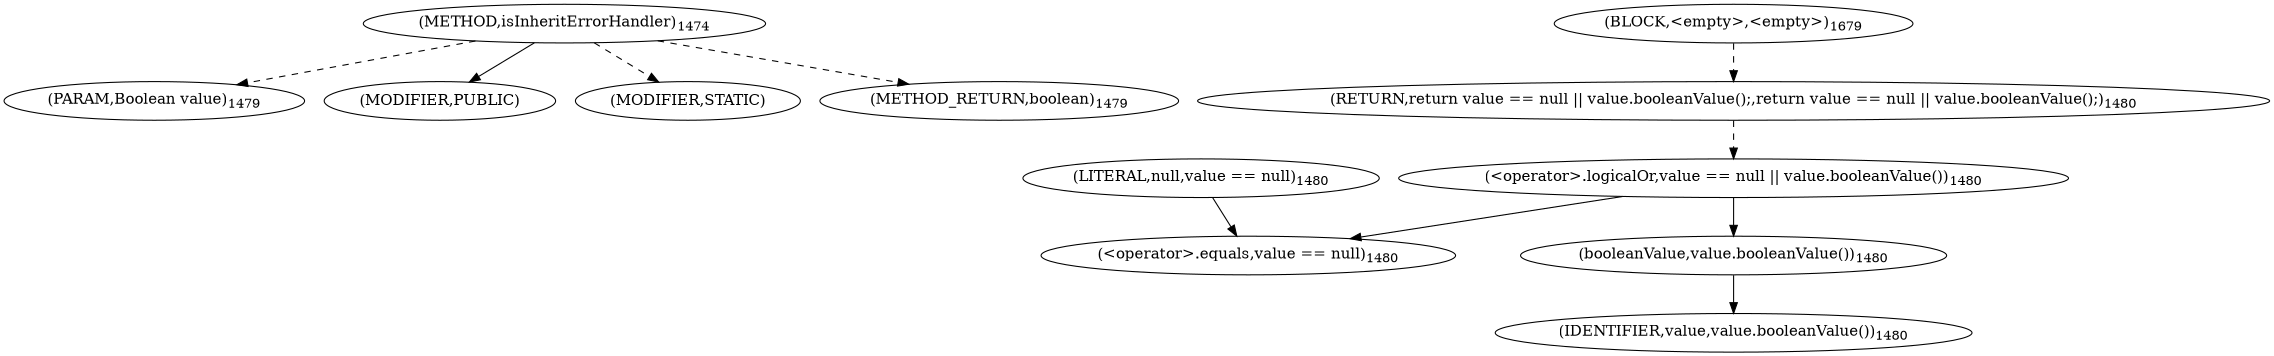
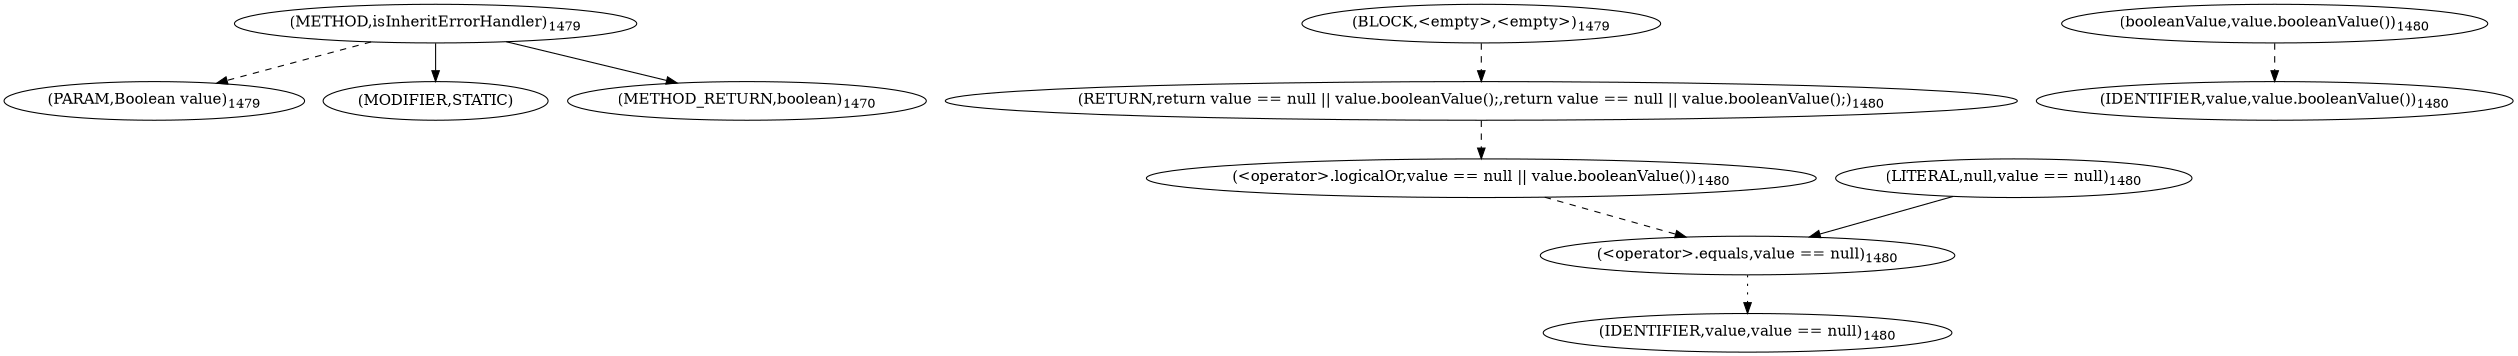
node "(METHOD,isInheritErrorHandler)": text "1474" -> "1479"
node "(BLOCK,<empty>,<empty>)": text "1679" -> "1479"
edge "(METHOD,isInheritErrorHandler)" -> "(MODIFIER,STATIC)": style dashed -> solid
edge "(METHOD,isInheritErrorHandler)" -> "(METHOD_RETURN,boolean)": style dashed -> solid
node "(METHOD_RETURN,boolean)": text "1479" -> "1470"
node "(MODIFIER,PUBLIC)": removed
edge "(<operator>.logicalOr,value == null || value.booleanValue())" -> "(booleanValue,value.booleanValue())": removed
edge "(<operator>.logicalOr,value == null || value.booleanValue())" -> "(<operator>.equals,value == null)": style solid -> dashed
edge "(booleanValue,value.booleanValue())" -> "(IDENTIFIER,value,value.booleanValue())": style solid -> dashed
node "(IDENTIFIER,value,value == null)": added
